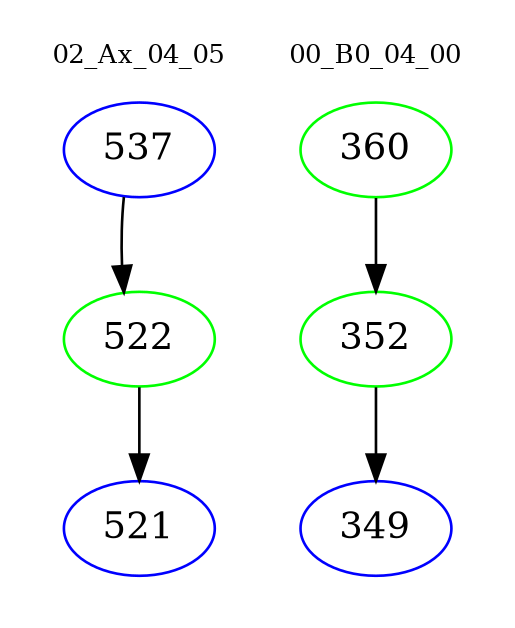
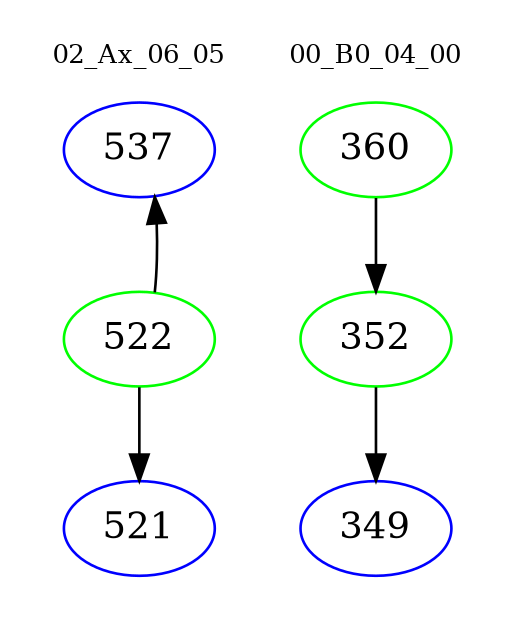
cluster "02_Ax_04_05": label "02_Ax_04_05" -> "02_Ax_06_05"
edge "537" -> "522": reversed
